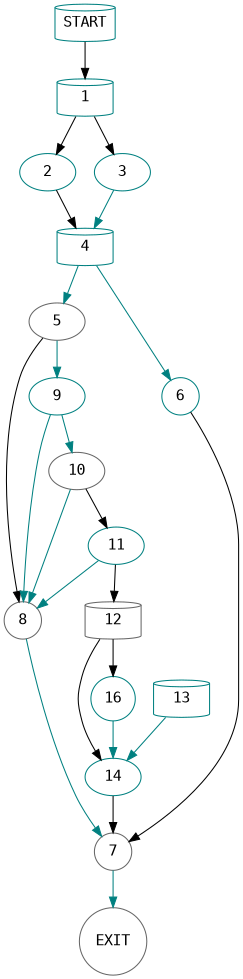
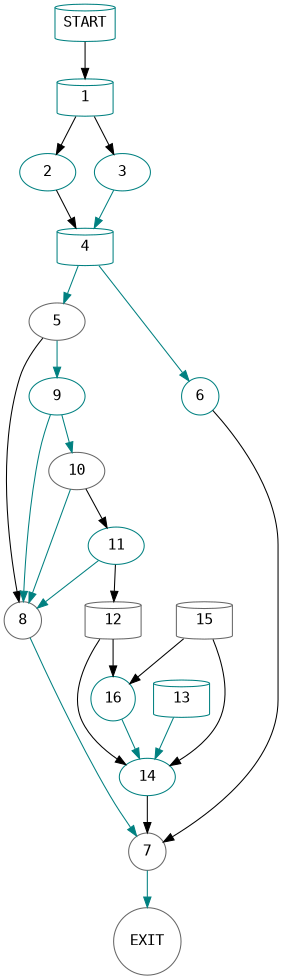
node "15": added
